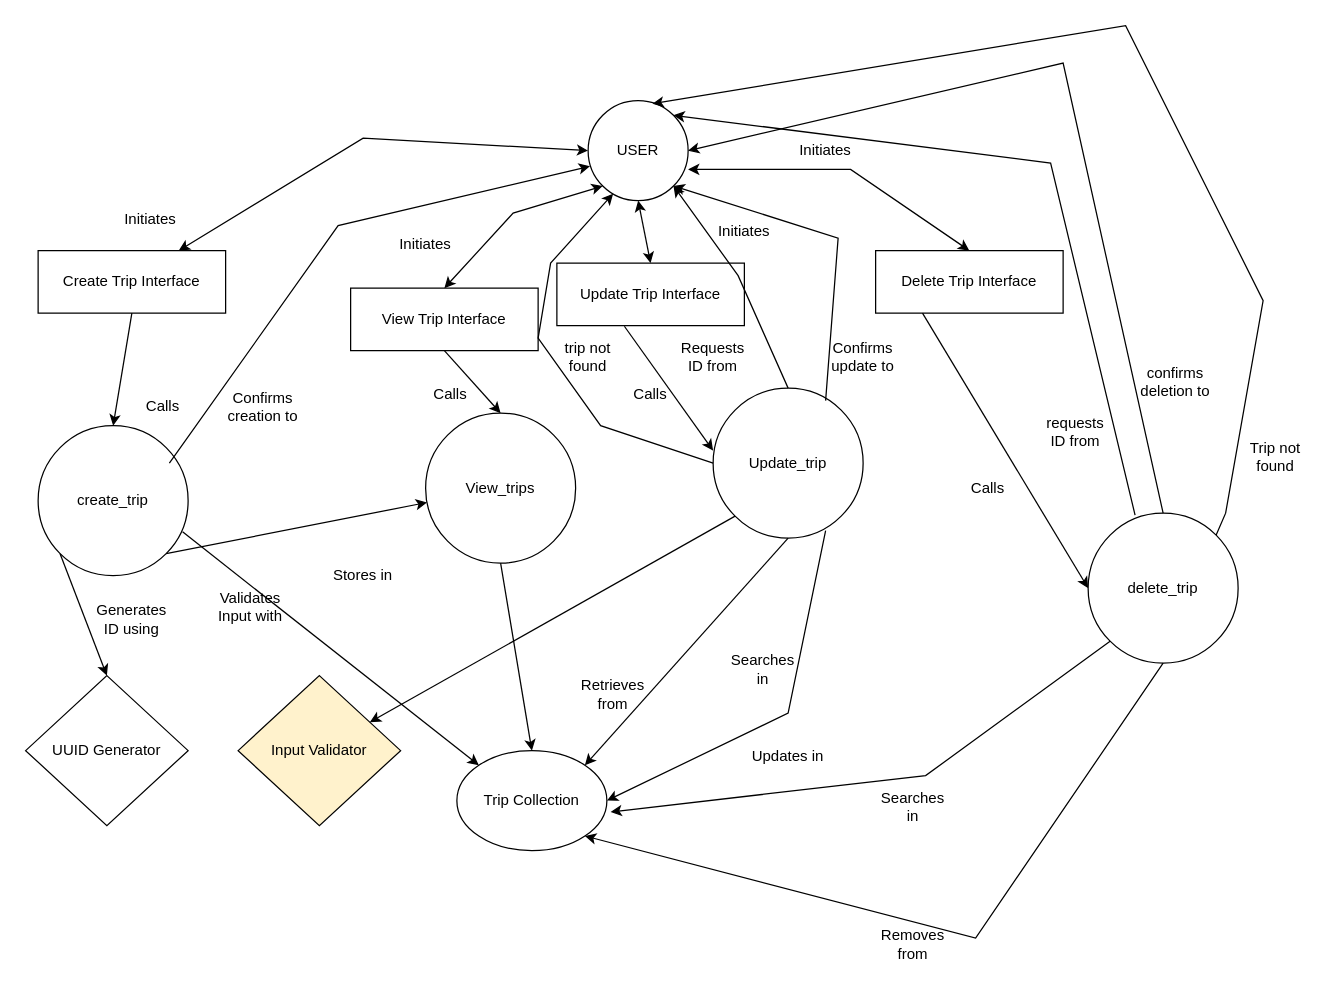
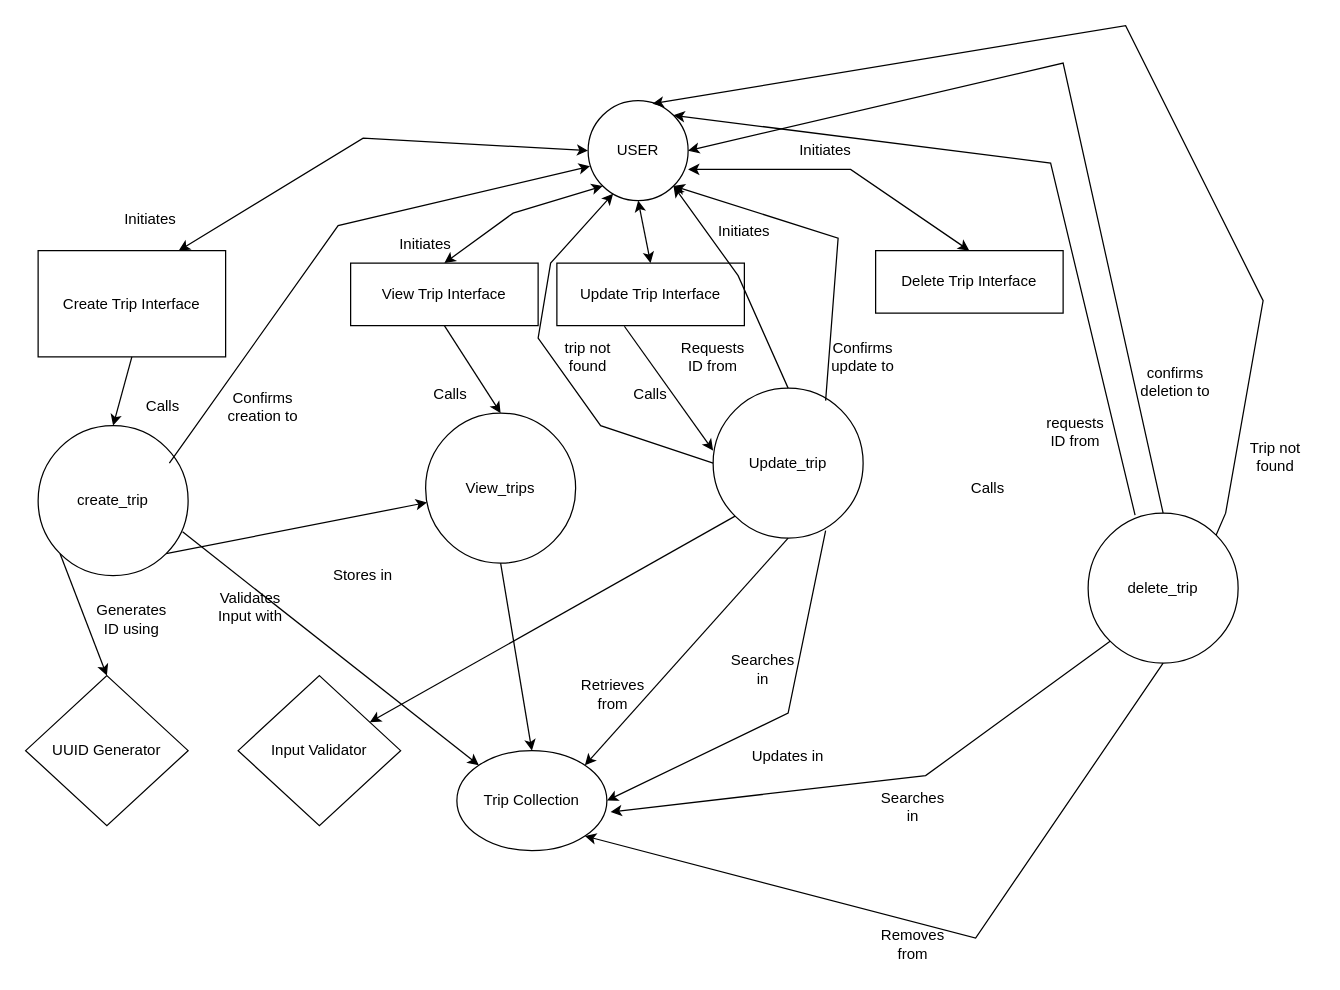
node "Create Trip Interface": size 188x63 -> 188x106
node "View Trip Interface": moved (444, 319) -> (444, 294)
edge "Delete Trip Interface" -> "delete_trip": removed
node "Input Validator": fillcolor #fff2cc -> #ffffff
